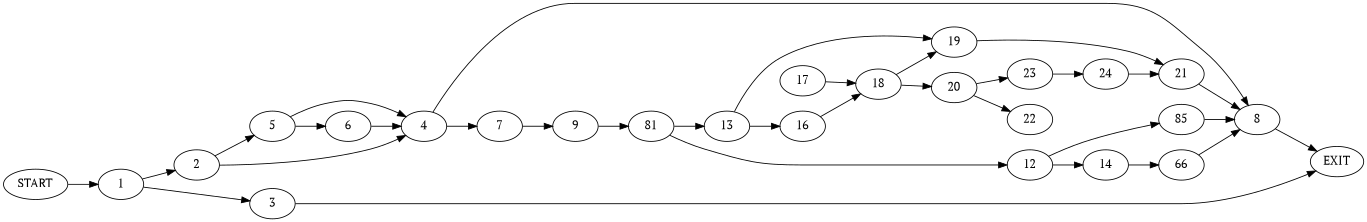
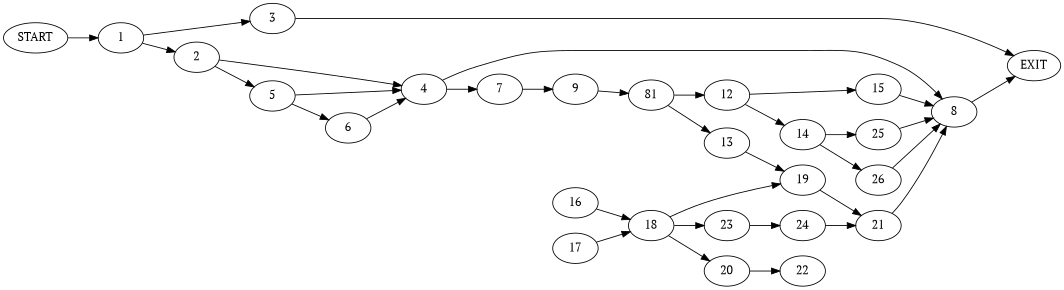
edge "20" -> "23": now "18" -> "23"
node "85": label "85" -> "15"
edge "13" -> "16": removed
node "25": added
node "66": label "66" -> "26"
